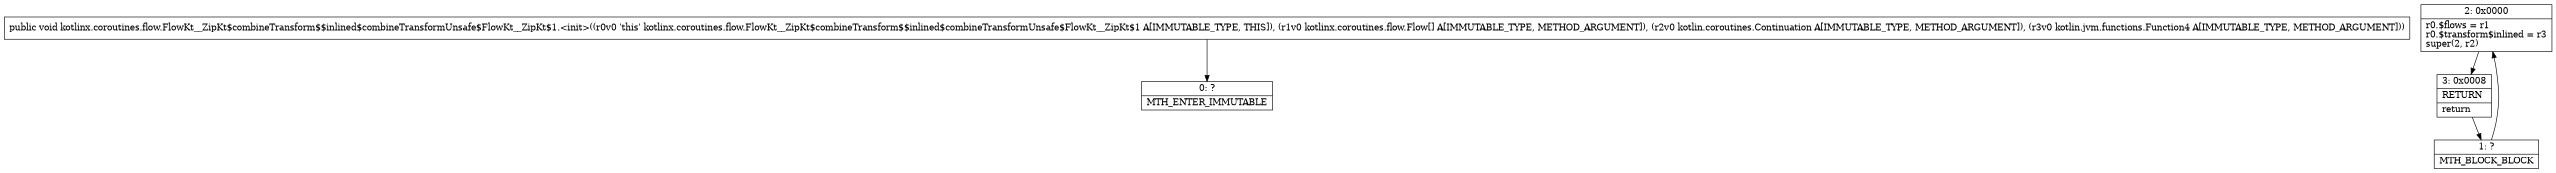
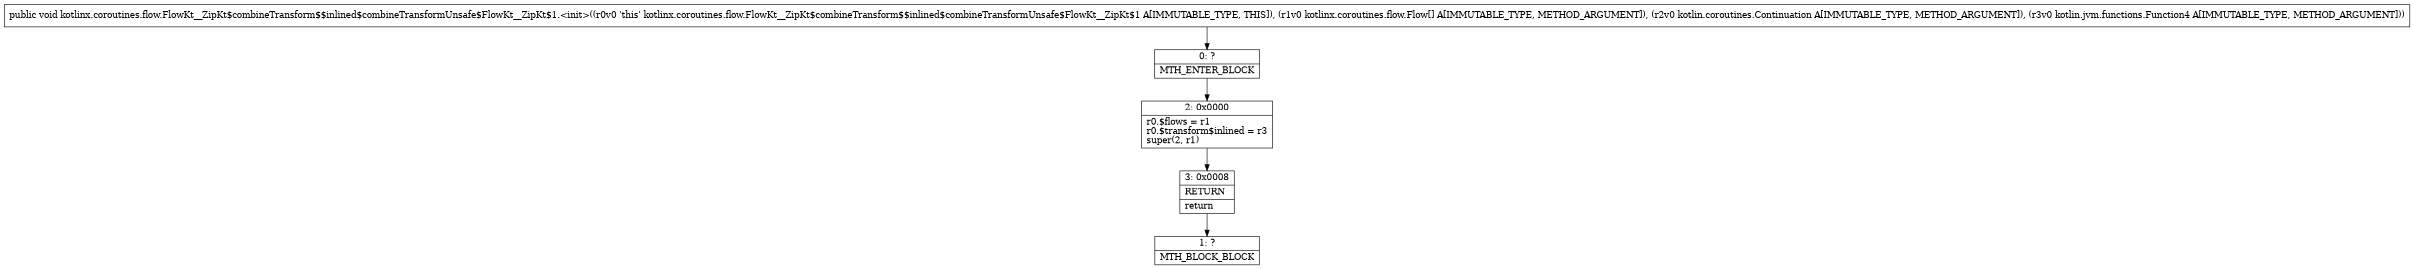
node "2: 0x0000": text "super(2, r2)" -> "super(2, r1)"
edge "1: ?" -> "2: 0x0000": now "0: ?" -> "2: 0x0000"
node "0: ?": text "MTH_ENTER_IMMUTABLE" -> "MTH_ENTER_BLOCK"
